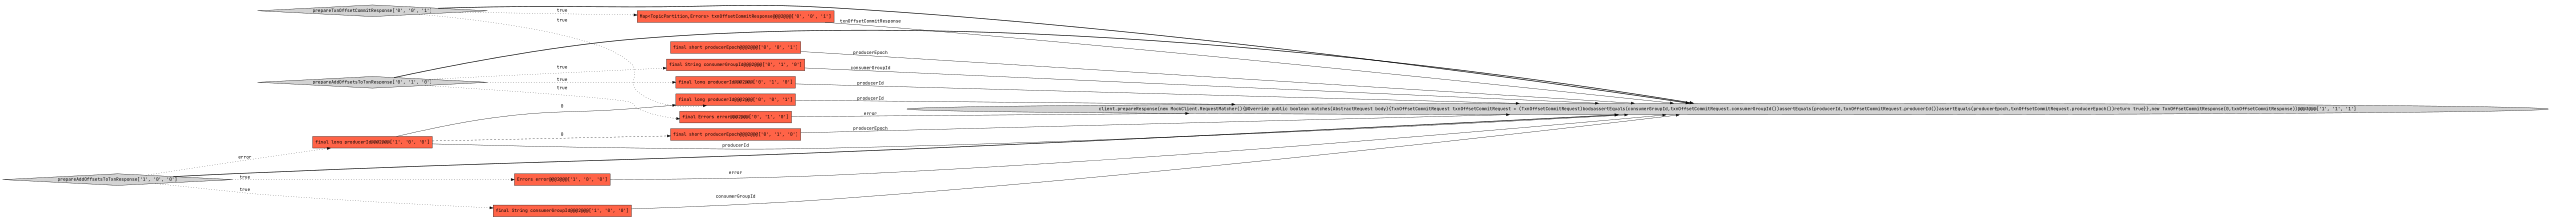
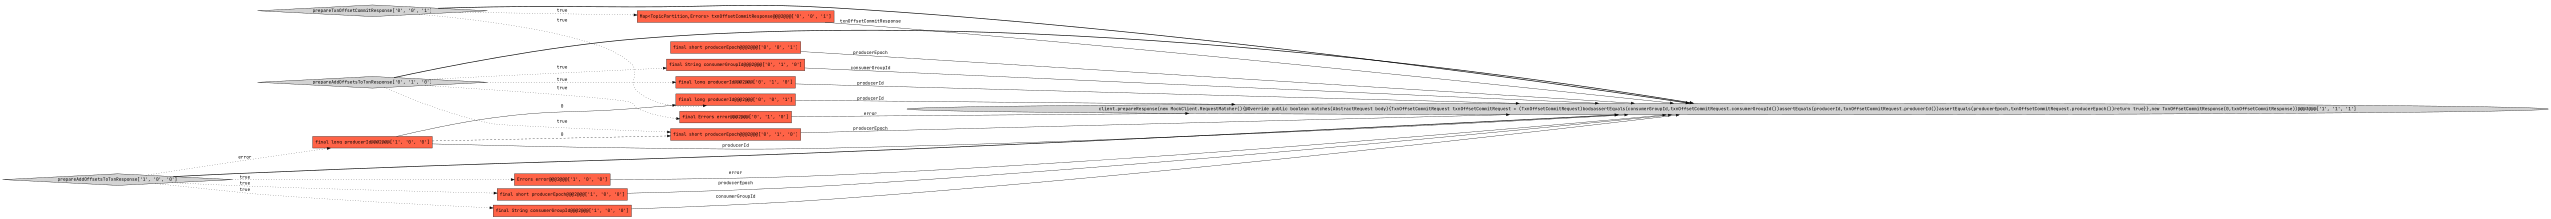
edge "prepareAddOffsetsToTxnResponse['0', '1', '0']" -> "final short producerEpoch@@@2@@@['0', '1', '0']": added, label "true"
node "final short producerEpoch@@@2@@@['1', '0', '0']": added
